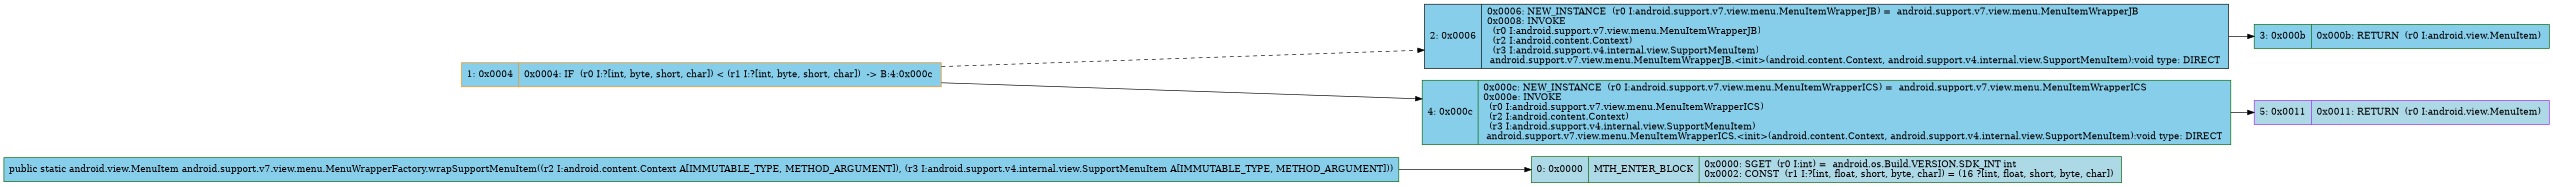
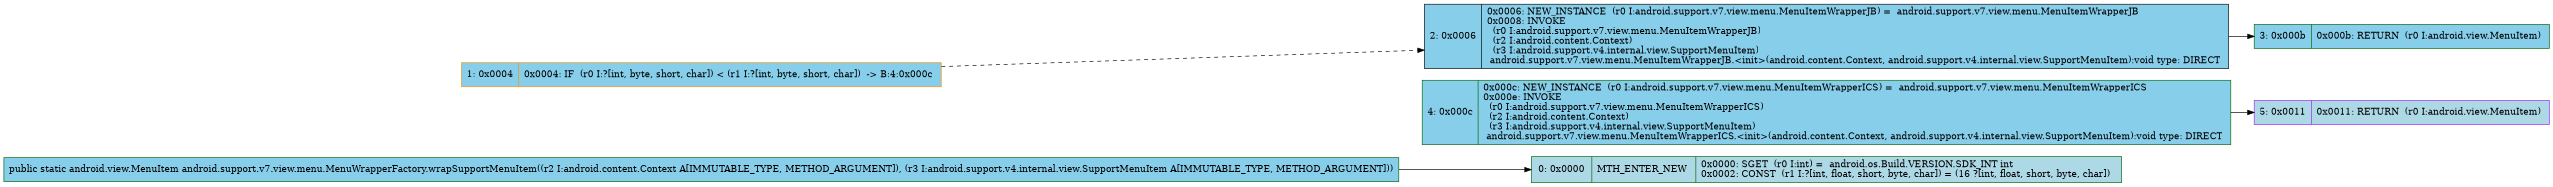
edge "1: 0x0004" -> "4: 0x000c": removed
node "0: 0x0000": text "MTH_ENTER_BLOCK" -> "MTH_ENTER_NEW"
